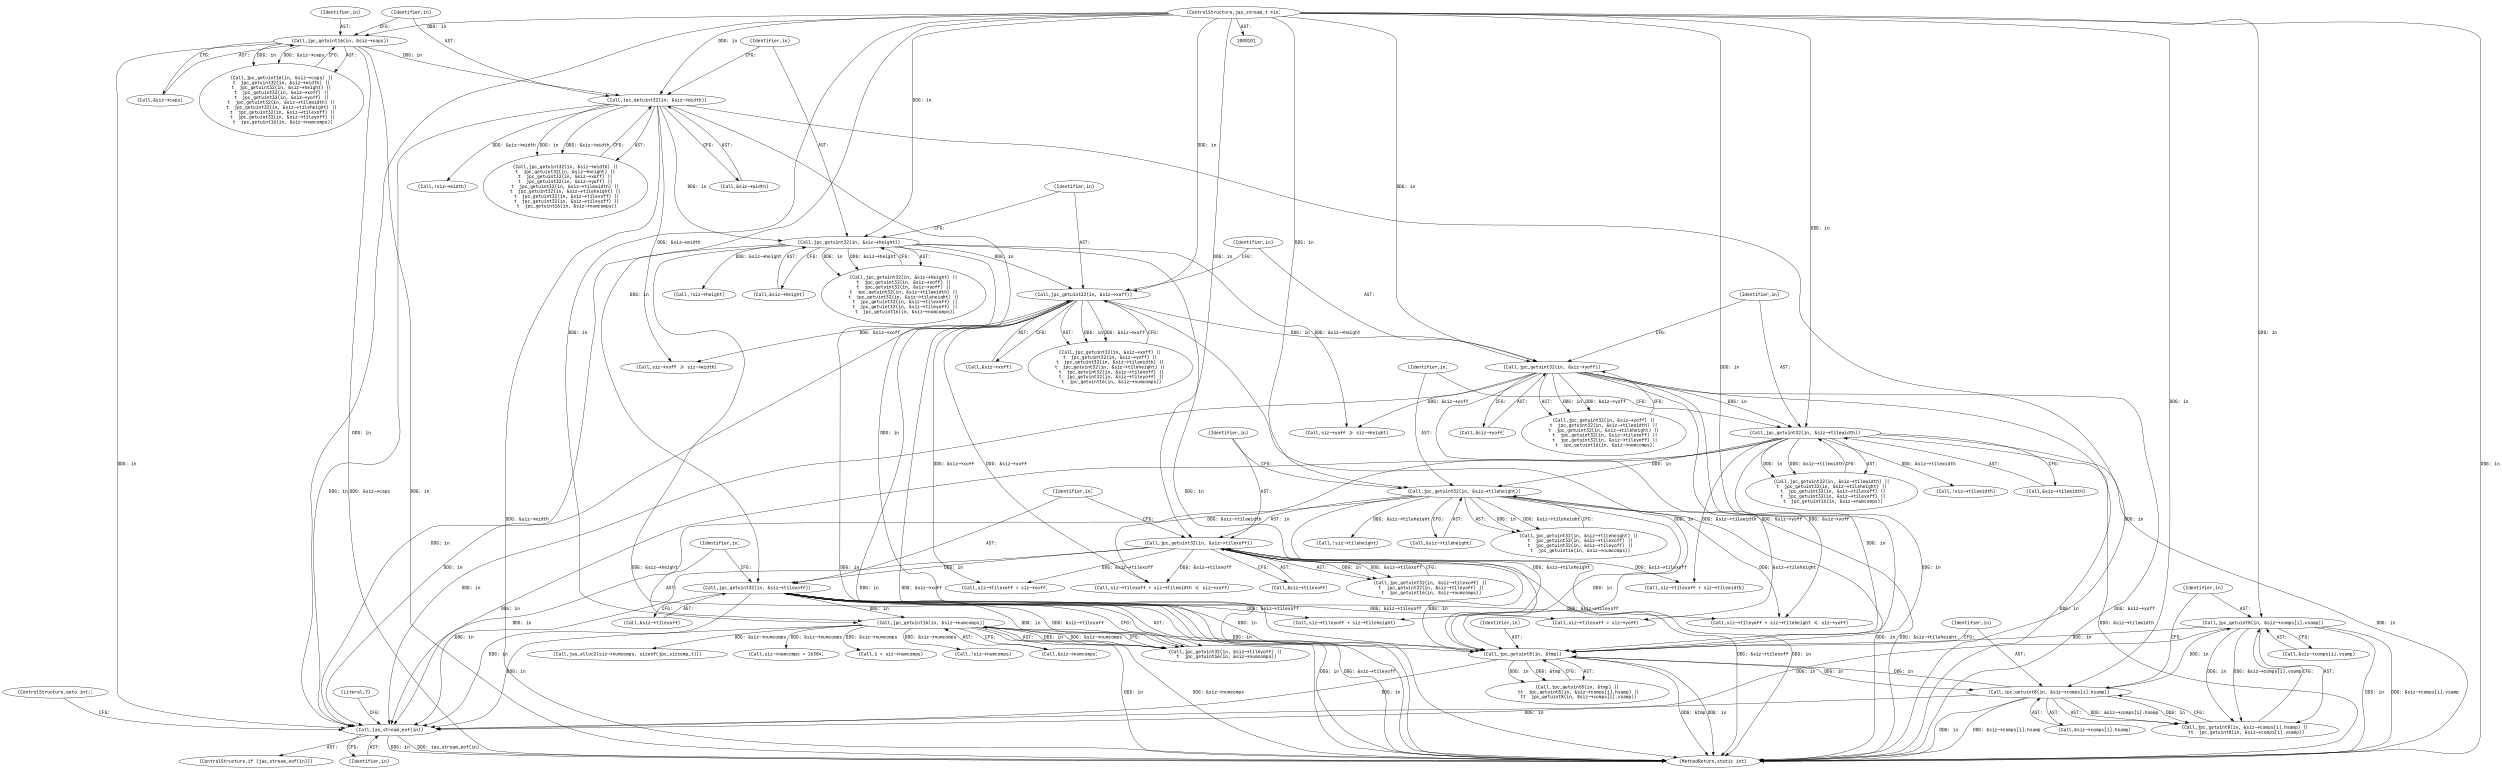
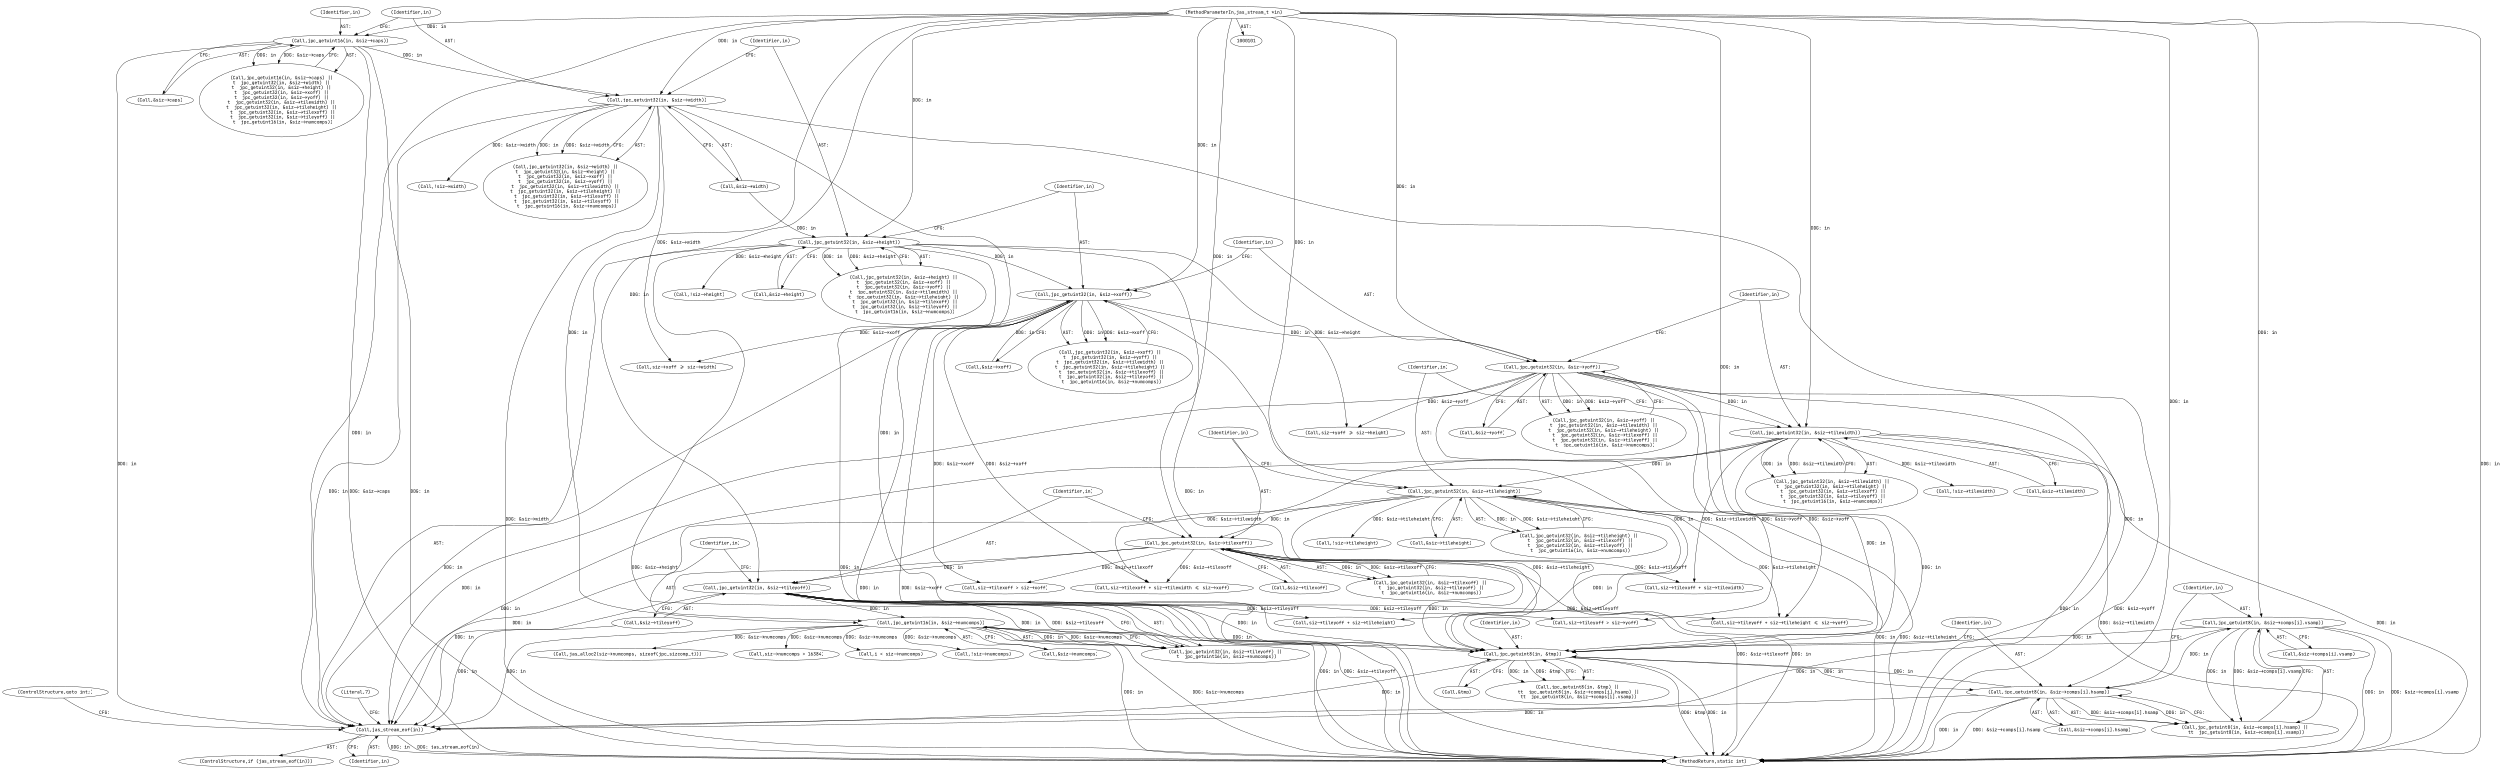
node "(ControlStructure,jas_stream_t *in)": label "(ControlStructure,jas_stream_t *in)" -> "(MethodParameterIn,jas_stream_t *in)"
edge "(Call,jpc_getuint32(in, &siz->width))" -> "(Call,jpc_getuint32(in, &siz->height))": now "(Call,&siz->width)" -> "(Call,jpc_getuint32(in, &siz->height))"
edge "(Call,&siz->xoff)" -> "(Call,jpc_getuint32(in, &siz->xoff))": label "AST: " -> "DDG: in"
edge "(Call,jpc_getuint32(in, &siz->tileheight))" -> "(Call,jpc_getuint32(in, &siz->tilexoff))": label "AST: in" -> "DDG: in"
edge "(Call,jpc_getuint32(in, &siz->height))" -> "(Call,jas_stream_eof(in))": label "DDG: in" -> "AST: "
edge "(Call,jpc_getuint32(in, &siz->tileyoff))" -> "(Call,jas_stream_eof(in))": now "(Call,&siz->tileyoff)" -> "(Call,jas_stream_eof(in))"
node "(Call,&tmp)": added
